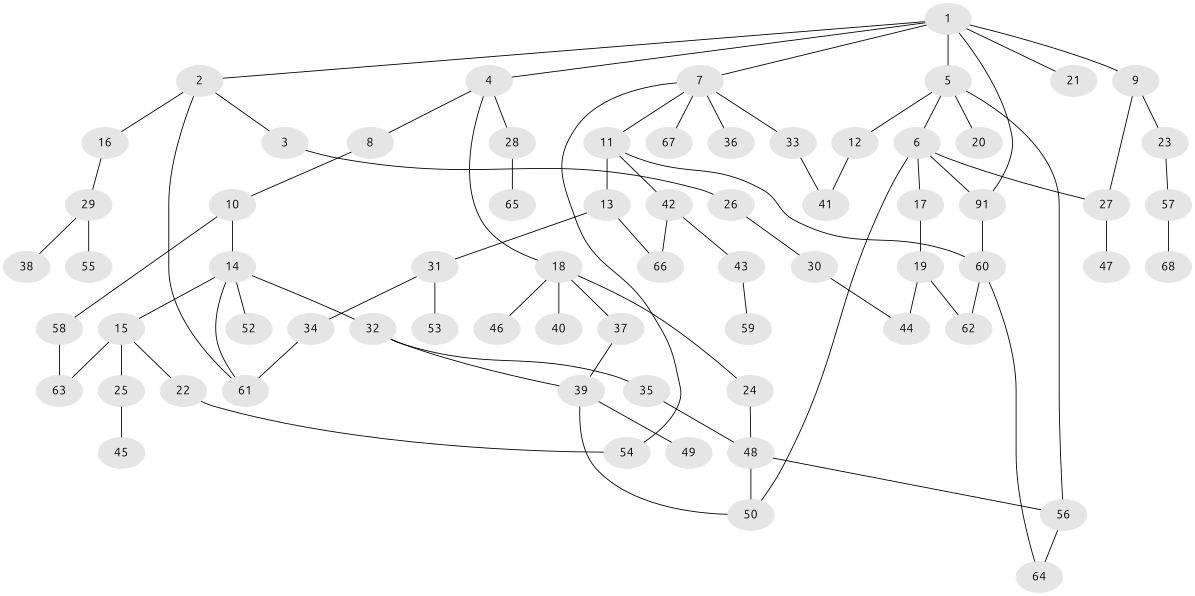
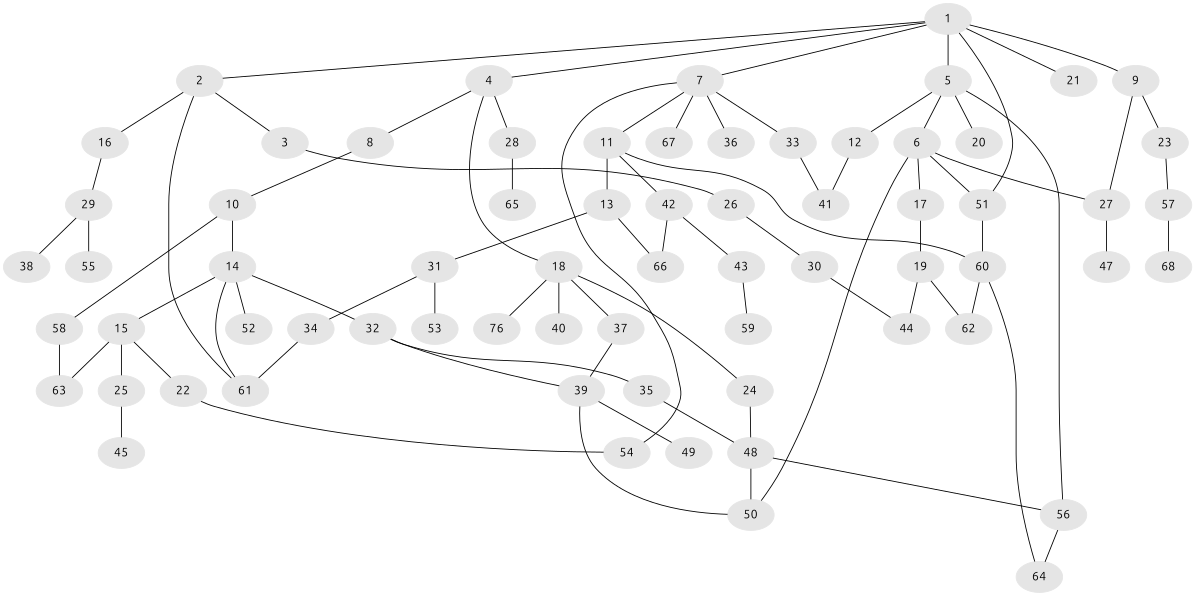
node "91": label "91" -> "51"
node "46": label "46" -> "76"
